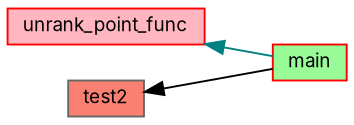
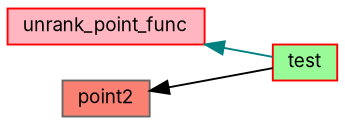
node "main": label "main" -> "test"
node "test2": label "test2" -> "point2"
